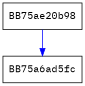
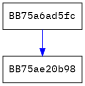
edge "BB75ae20b98" -> "BB75a6ad5fc": reversed
